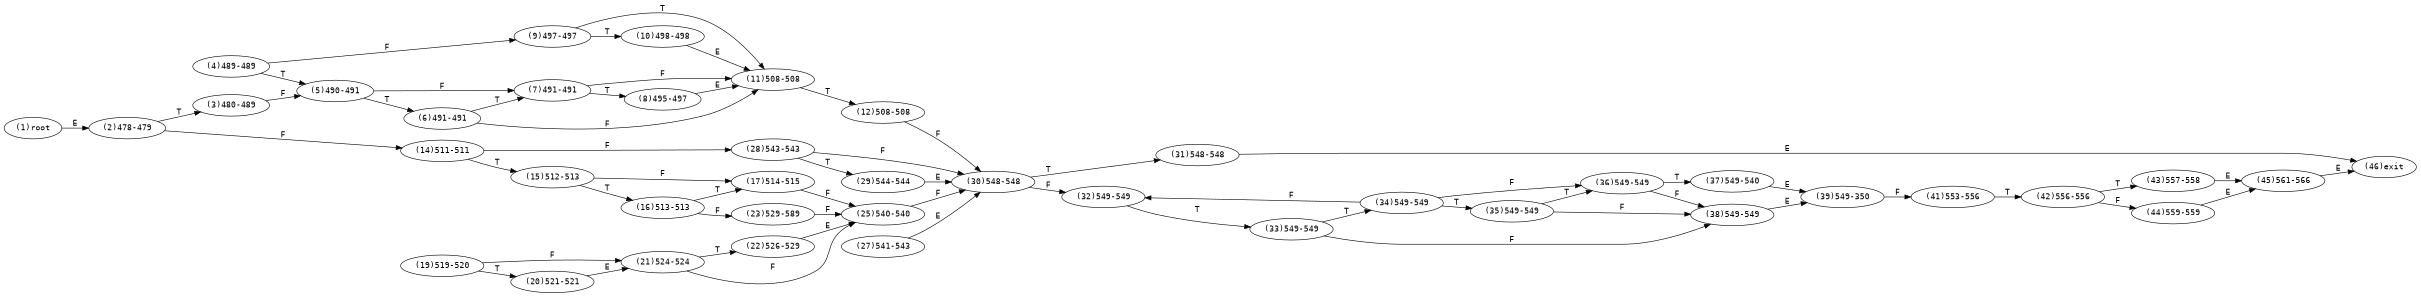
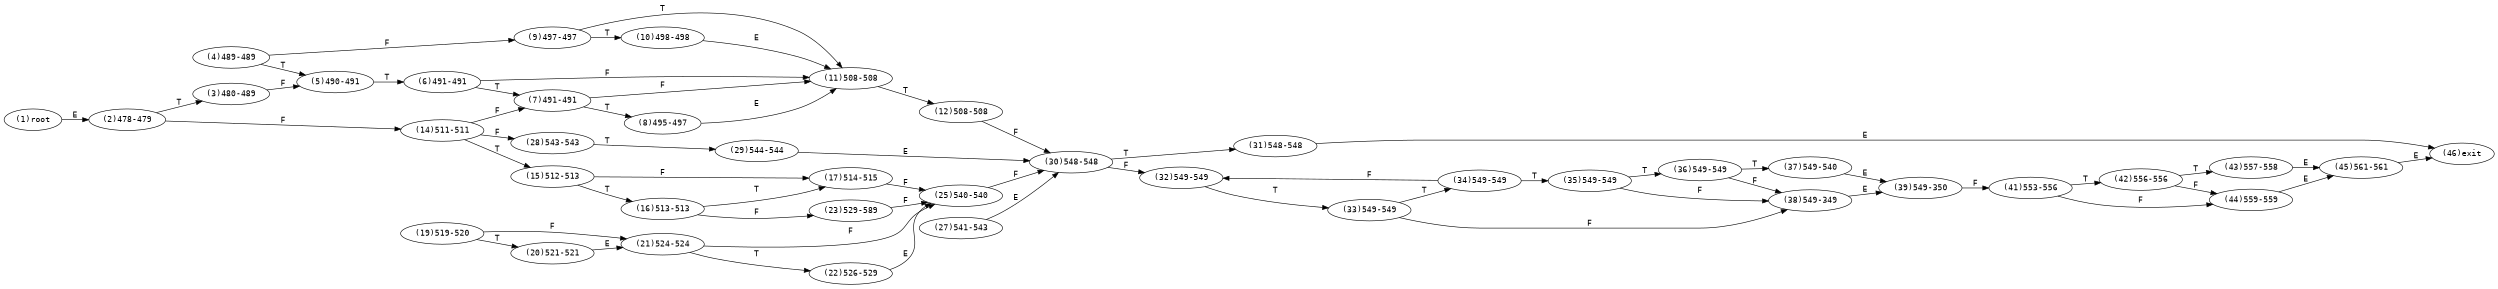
edge "(5)490-491" -> "(7)491-491": now "(14)511-511" -> "(7)491-491"
edge "(28)543-543" -> "(30)548-548": removed, label "F"
node "(45)561-566": label "(45)561-566" -> "(45)561-561"
edge "(34)549-549" -> "(36)549-549": removed, label "F"
edge "(41)553-556" -> "(44)559-559": added, label "F"
node "(38)549-549": label "(38)549-549" -> "(38)549-349"
